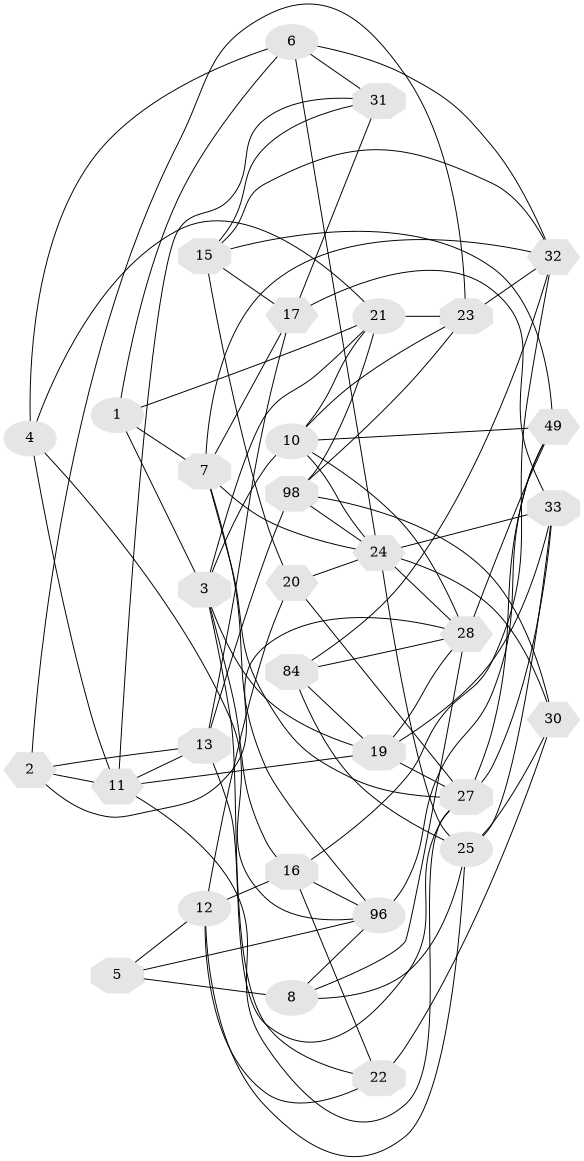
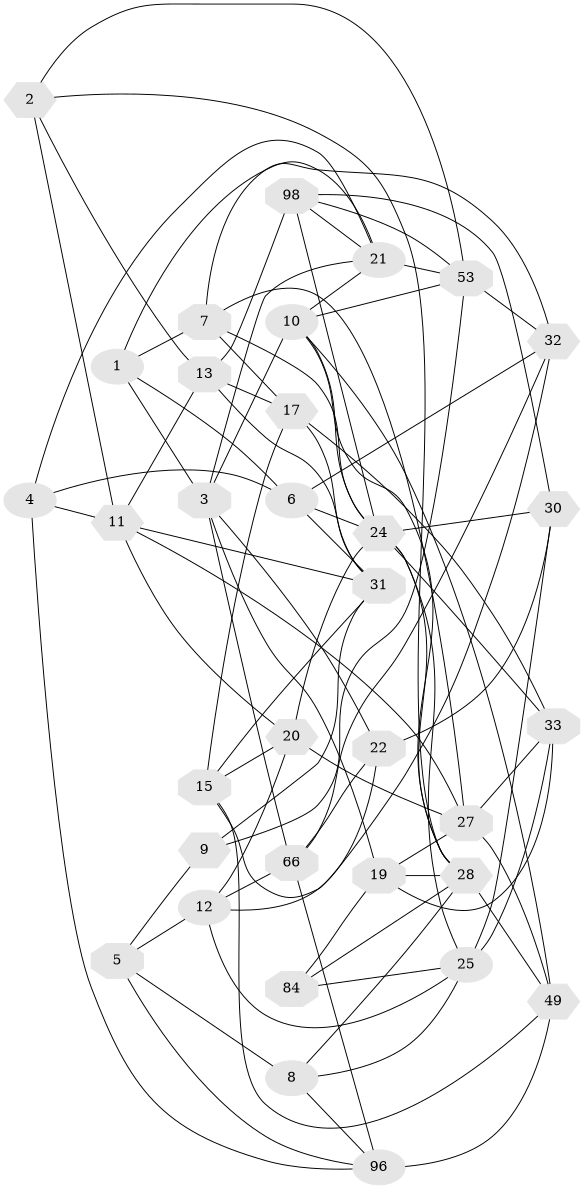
node "23": label "23" -> "53"
edge "32" -- "84": removed
edge "7" -- "96": removed
edge "19" -- "11": now "20" -- "11"
node "9": added
node "16": label "16" -> "66"
edge "13" -- "27": now "13" -- "31"
